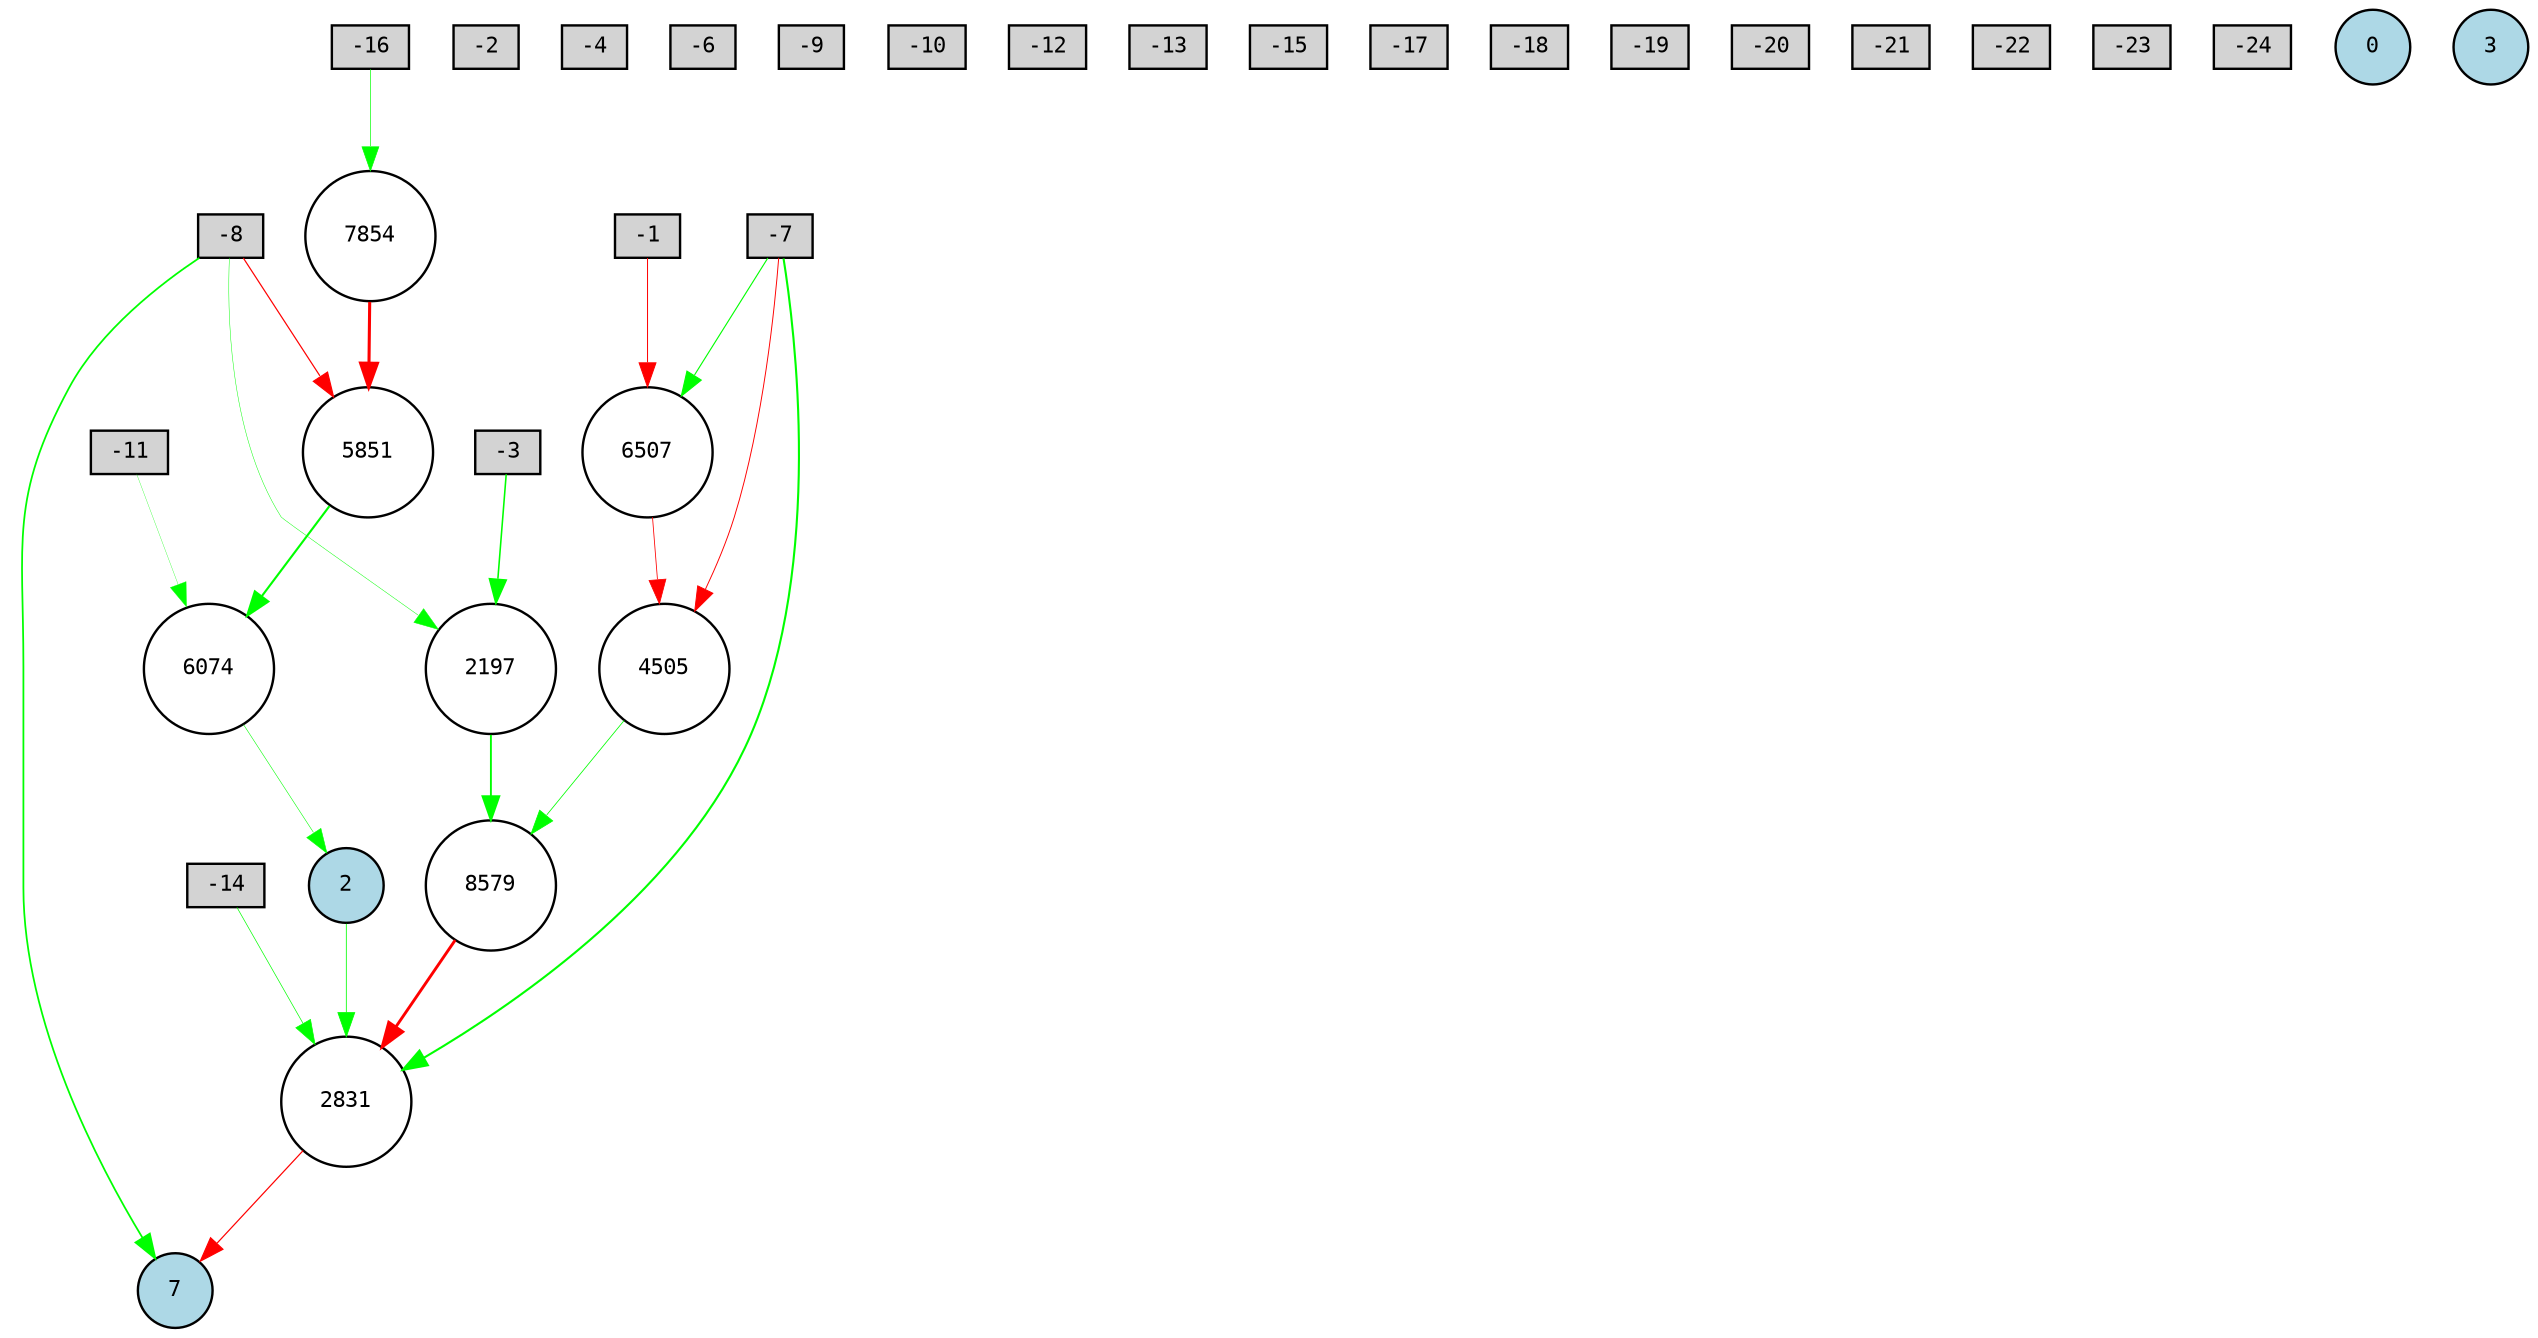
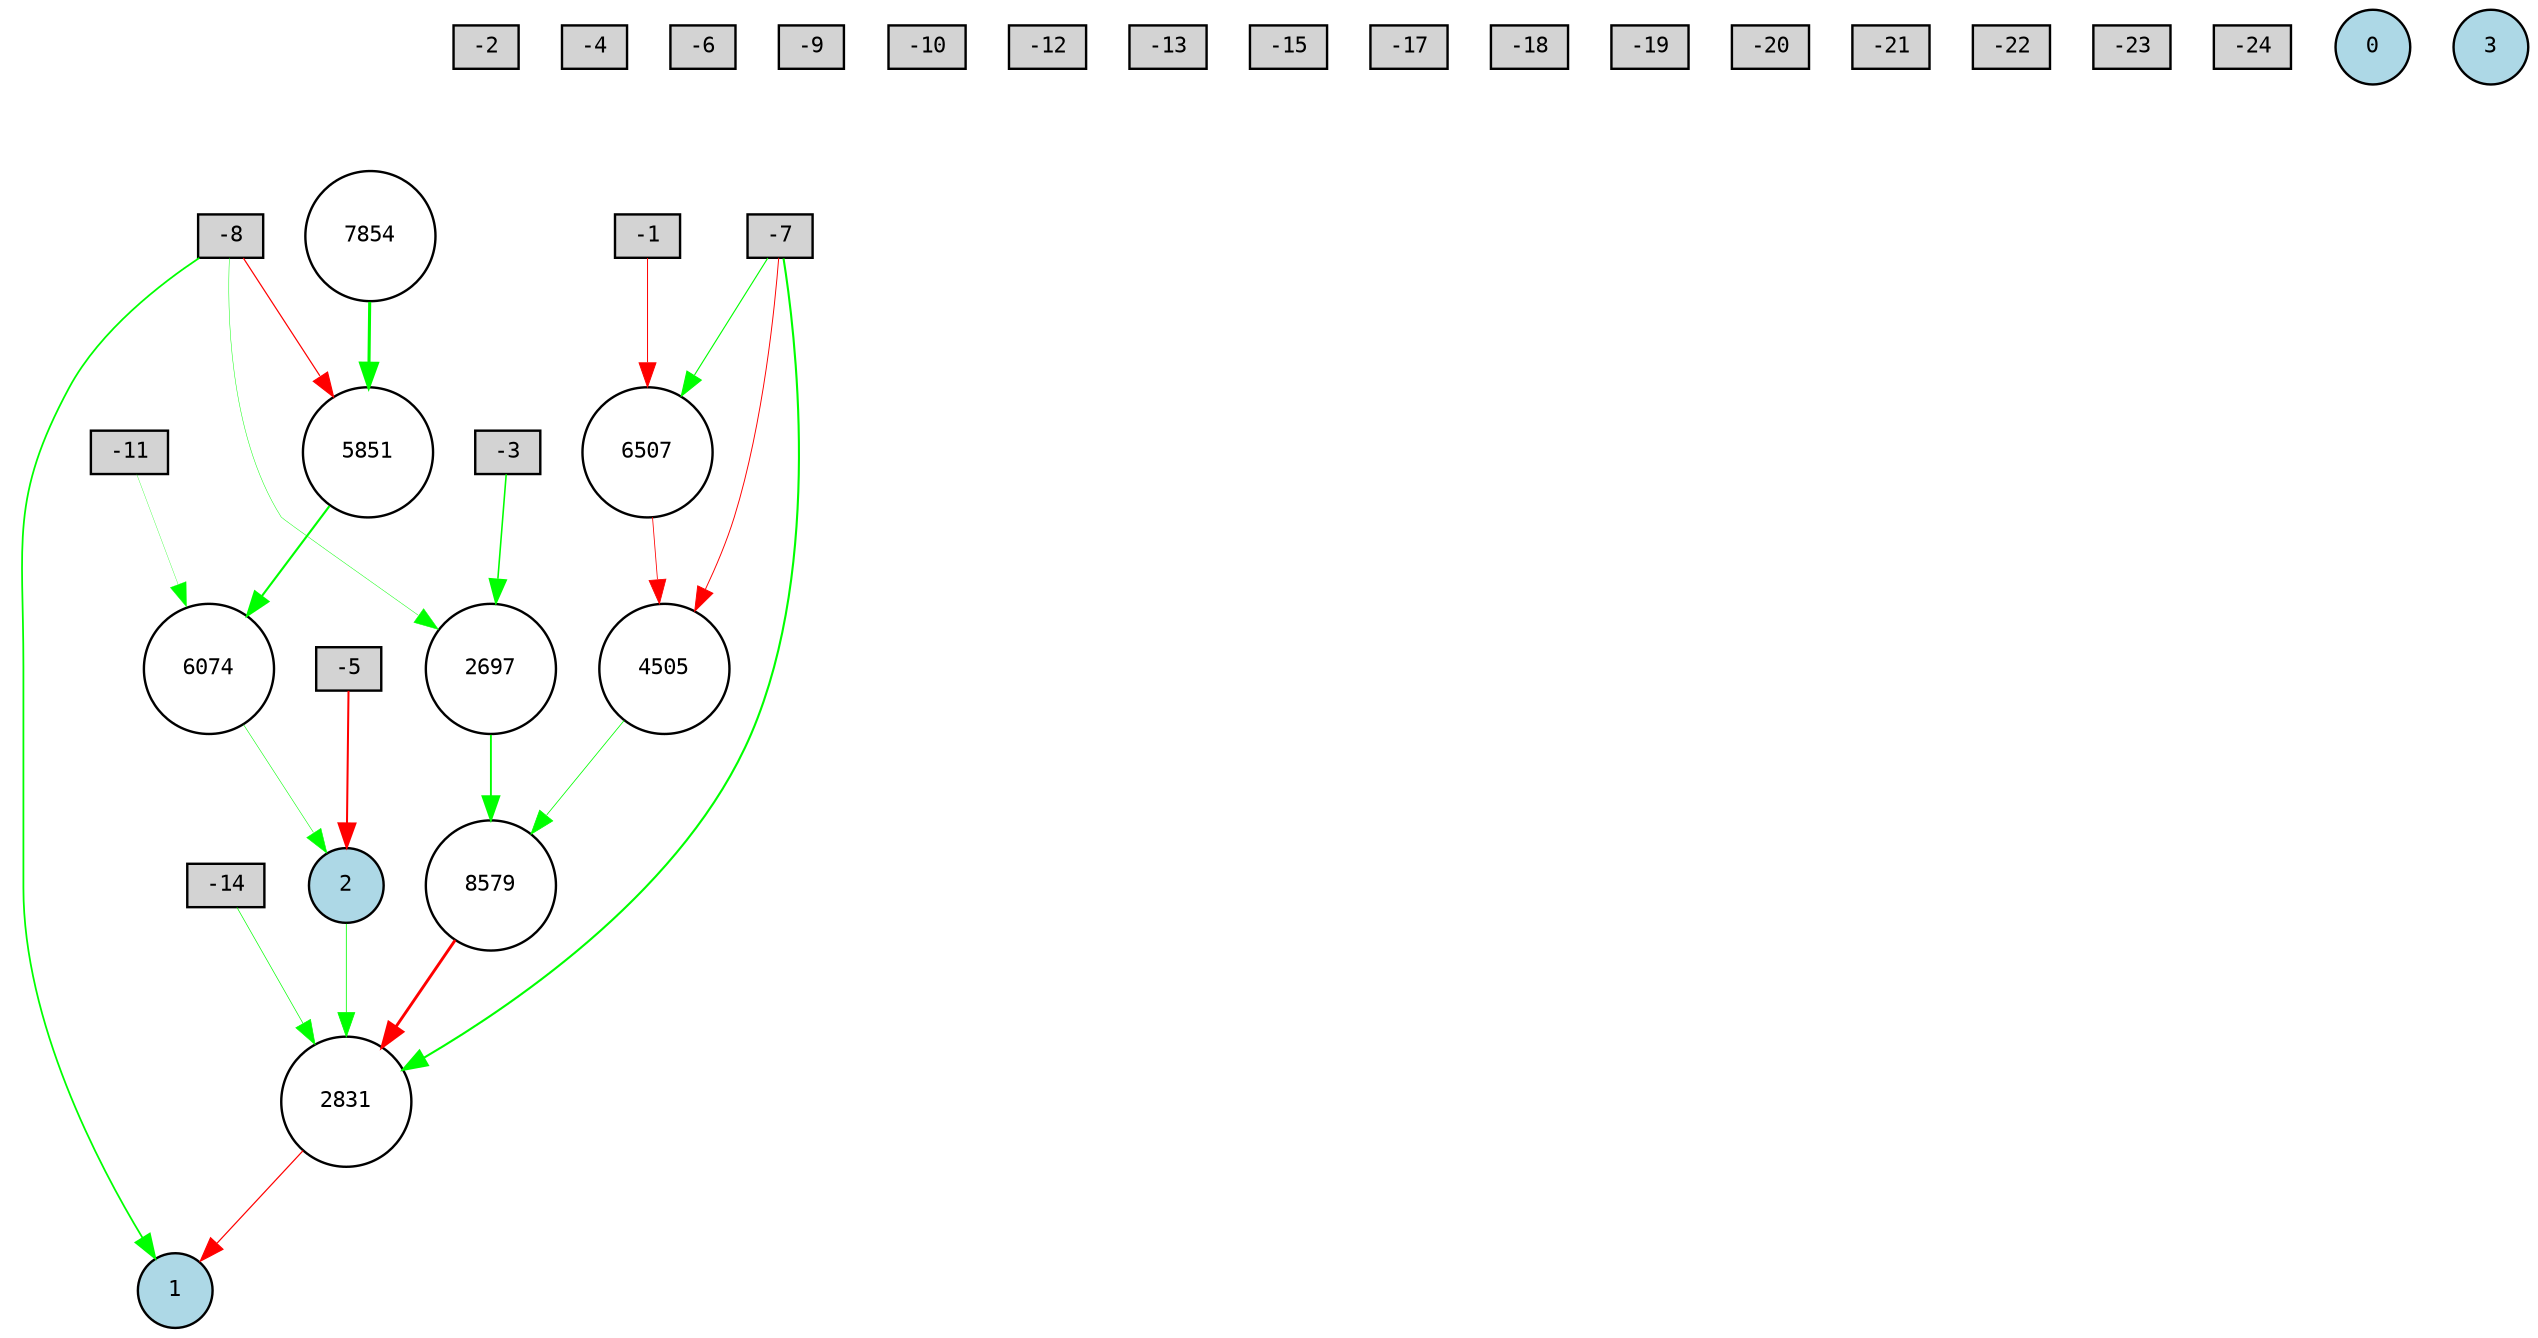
node "-16": removed
edge "7854" -> "5851": color red -> green
node "-5": added
node "2197": label "2197" -> "2697"
node "7": label "7" -> "1"
